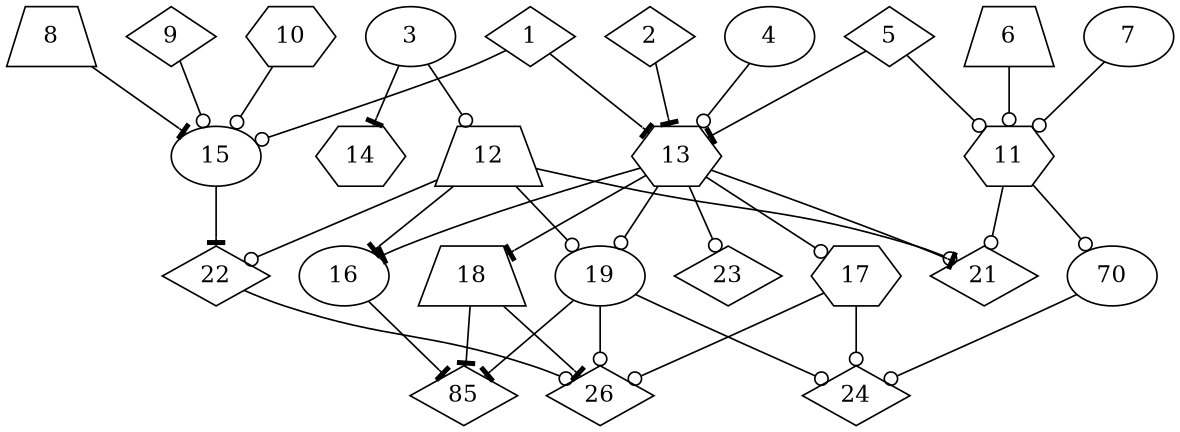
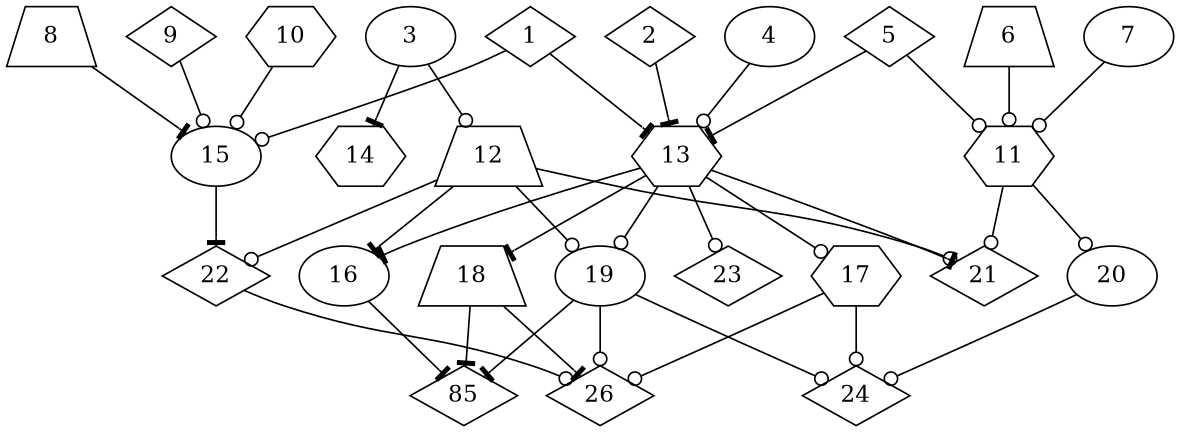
node "70": label "70" -> "20"
